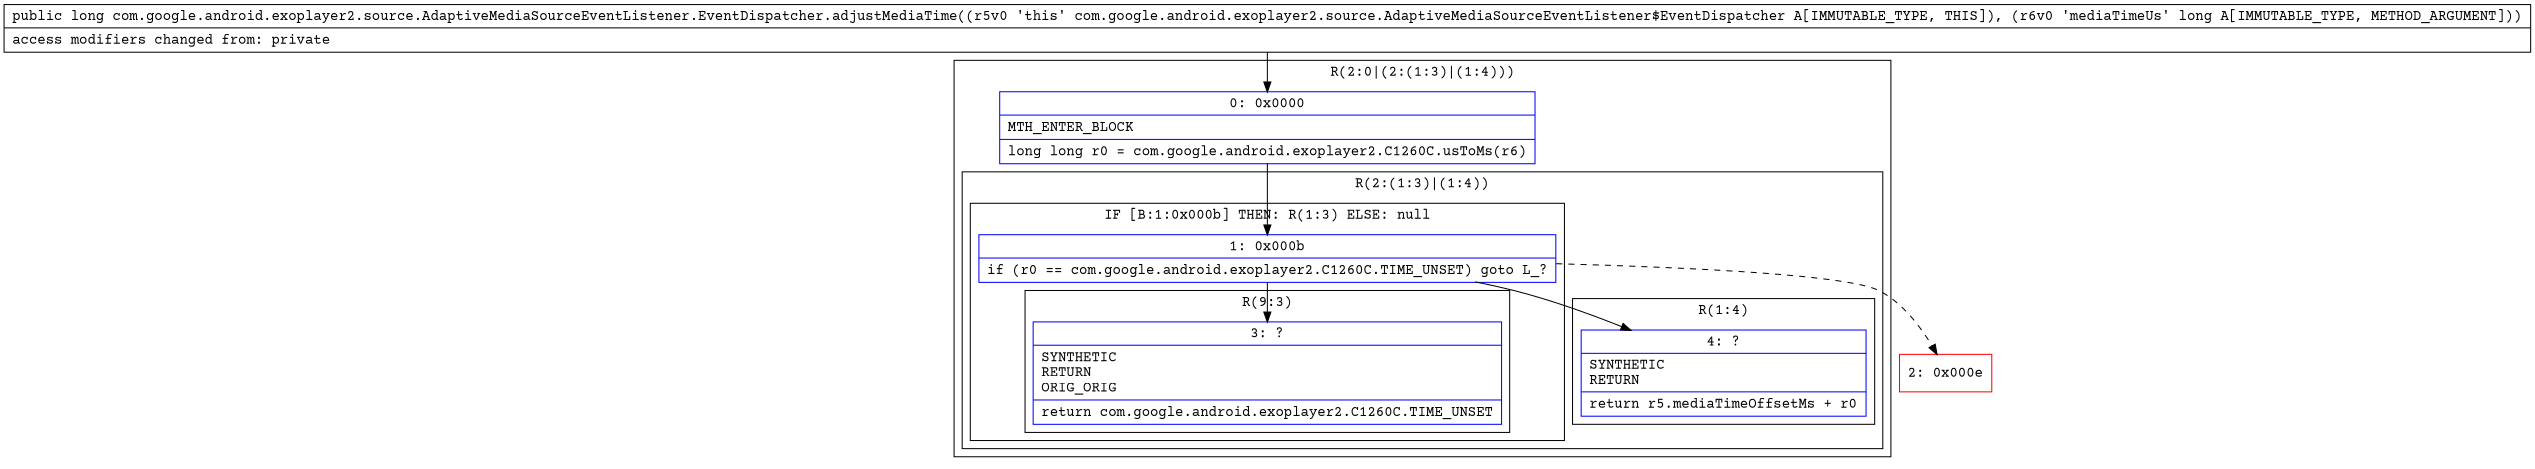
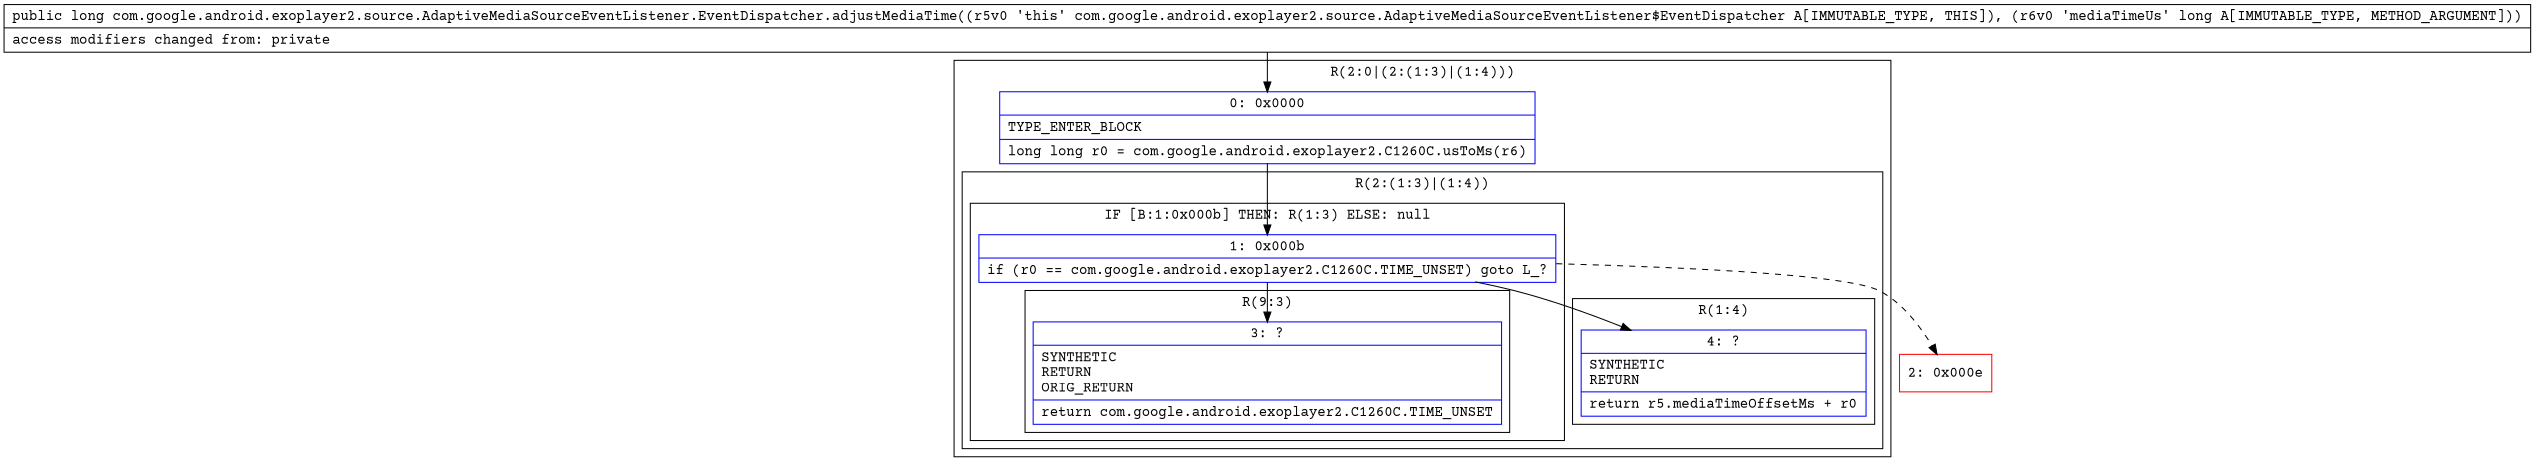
node "0: 0x0000": text "MTH_ENTER_BLOCK" -> "TYPE_ENTER_BLOCK"
node "3: ?": text "ORIG_ORIG" -> "ORIG_RETURN"
